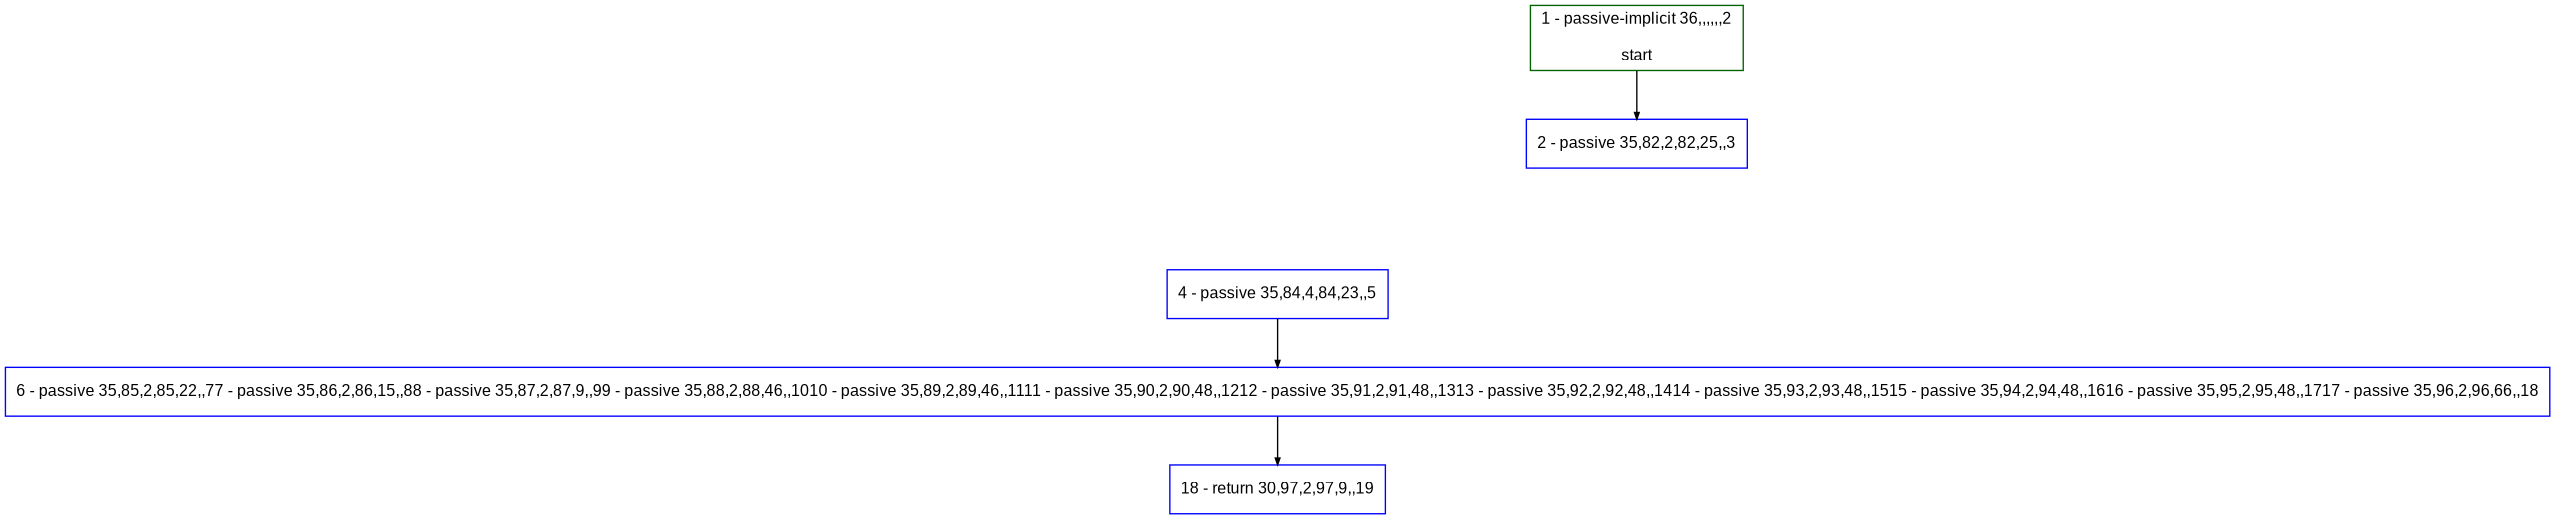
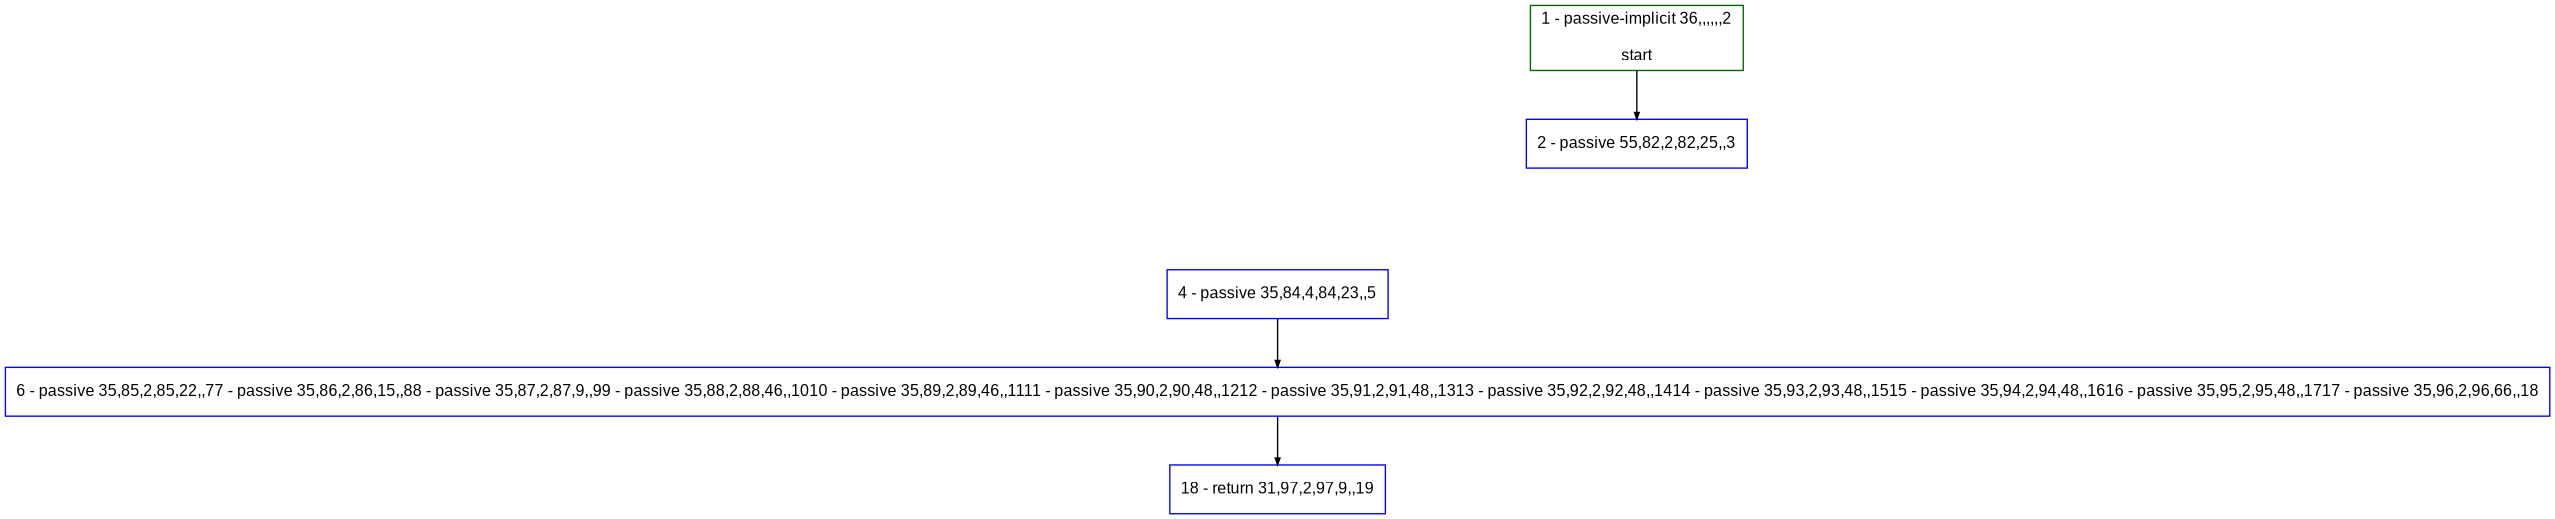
node "2 - passive 35,82,2,82,25,,3": label "2 - passive 35,82,2,82,25,,3" -> "2 - passive 55,82,2,82,25,,3"
node "18 - return 30,97,2,97,9,,19": label "18 - return 30,97,2,97,9,,19" -> "18 - return 31,97,2,97,9,,19"
